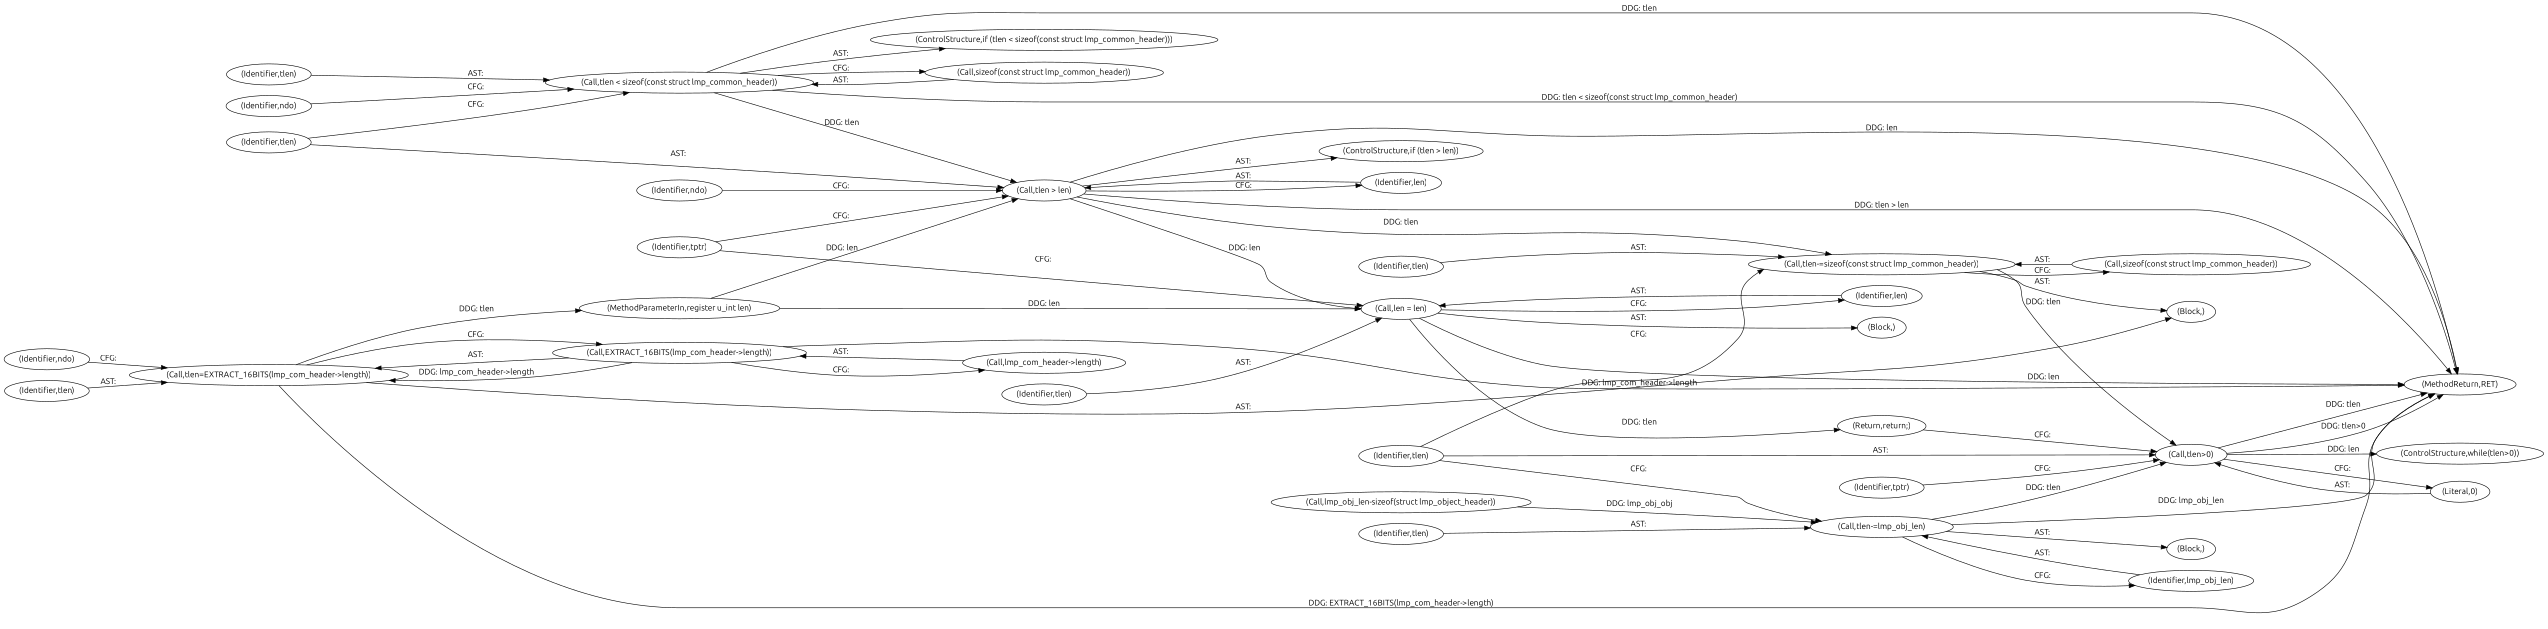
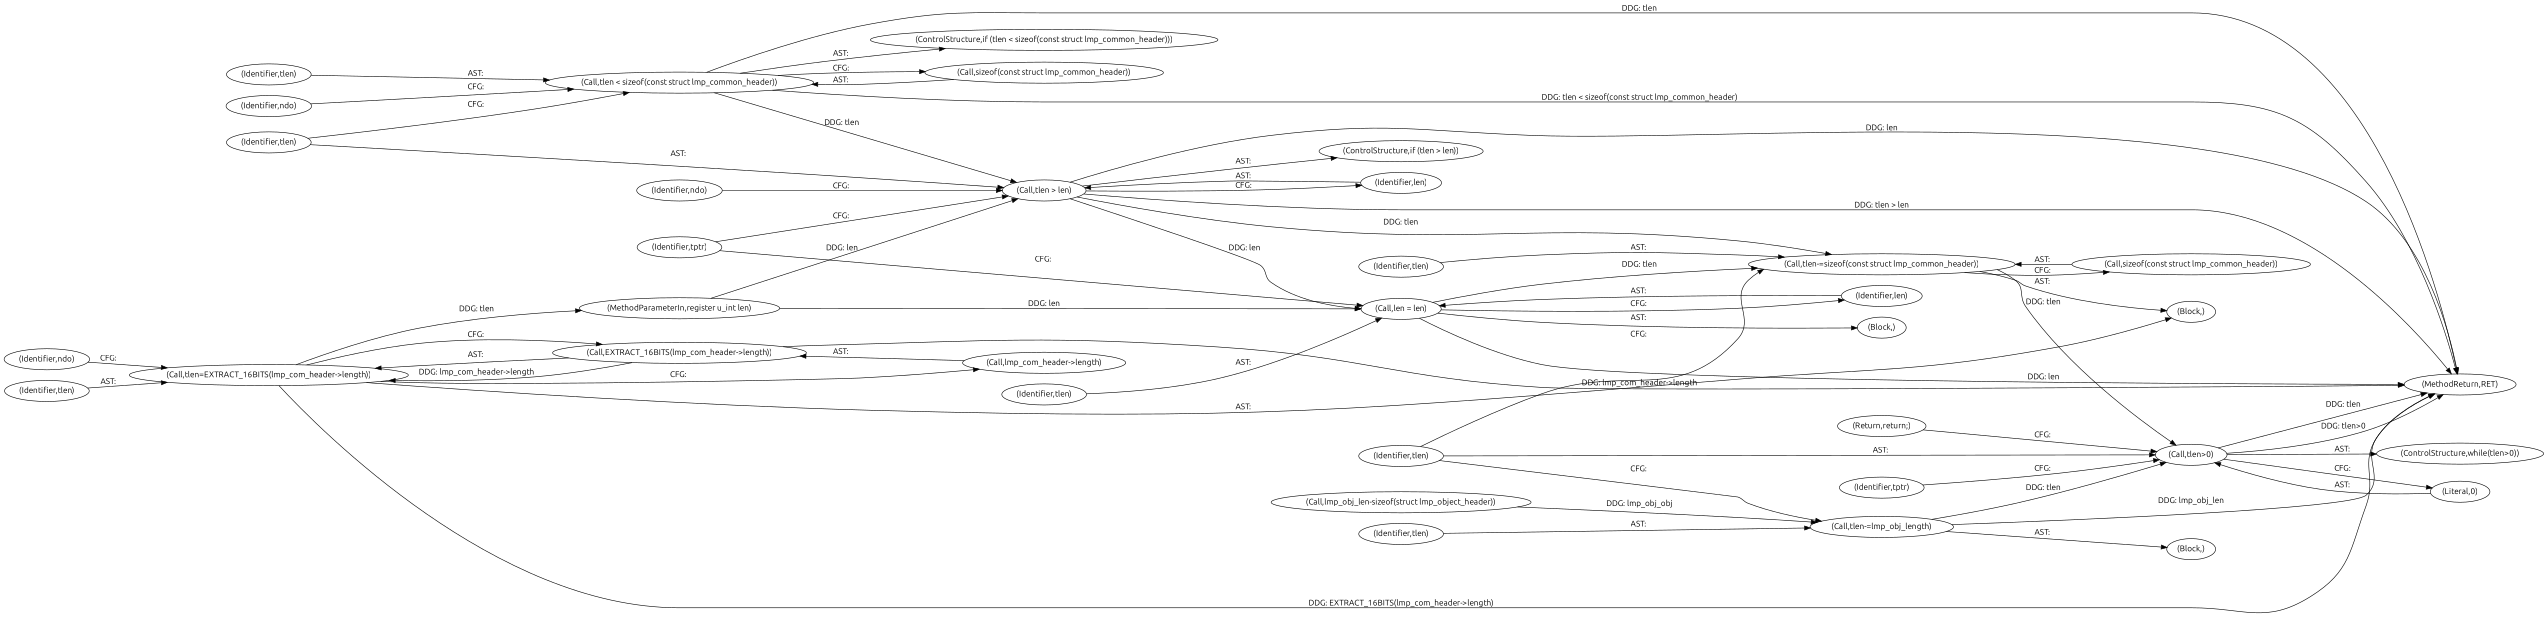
edge "(Call,EXTRACT_16BITS(lmp_com_header->length))" -> "(Call,lmp_com_header->length)": now "(Call,tlen=EXTRACT_16BITS(lmp_com_header->length))" -> "(Call,lmp_com_header->length)"
edge "(Call,len = len)" -> "(Return,return;)": now "(Call,len = len)" -> "(Call,tlen-=sizeof(const struct lmp_common_header))"
edge "(Call,tlen>0)" -> "(ControlStructure,while(tlen>0))": label "DDG: len" -> "AST: "
node "(Call,tlen-=lmp_obj_len)": label "(Call,tlen-=lmp_obj_len)" -> "(Call,tlen-=lmp_obj_length)"
node "(Identifier,lmp_obj_len)": removed
